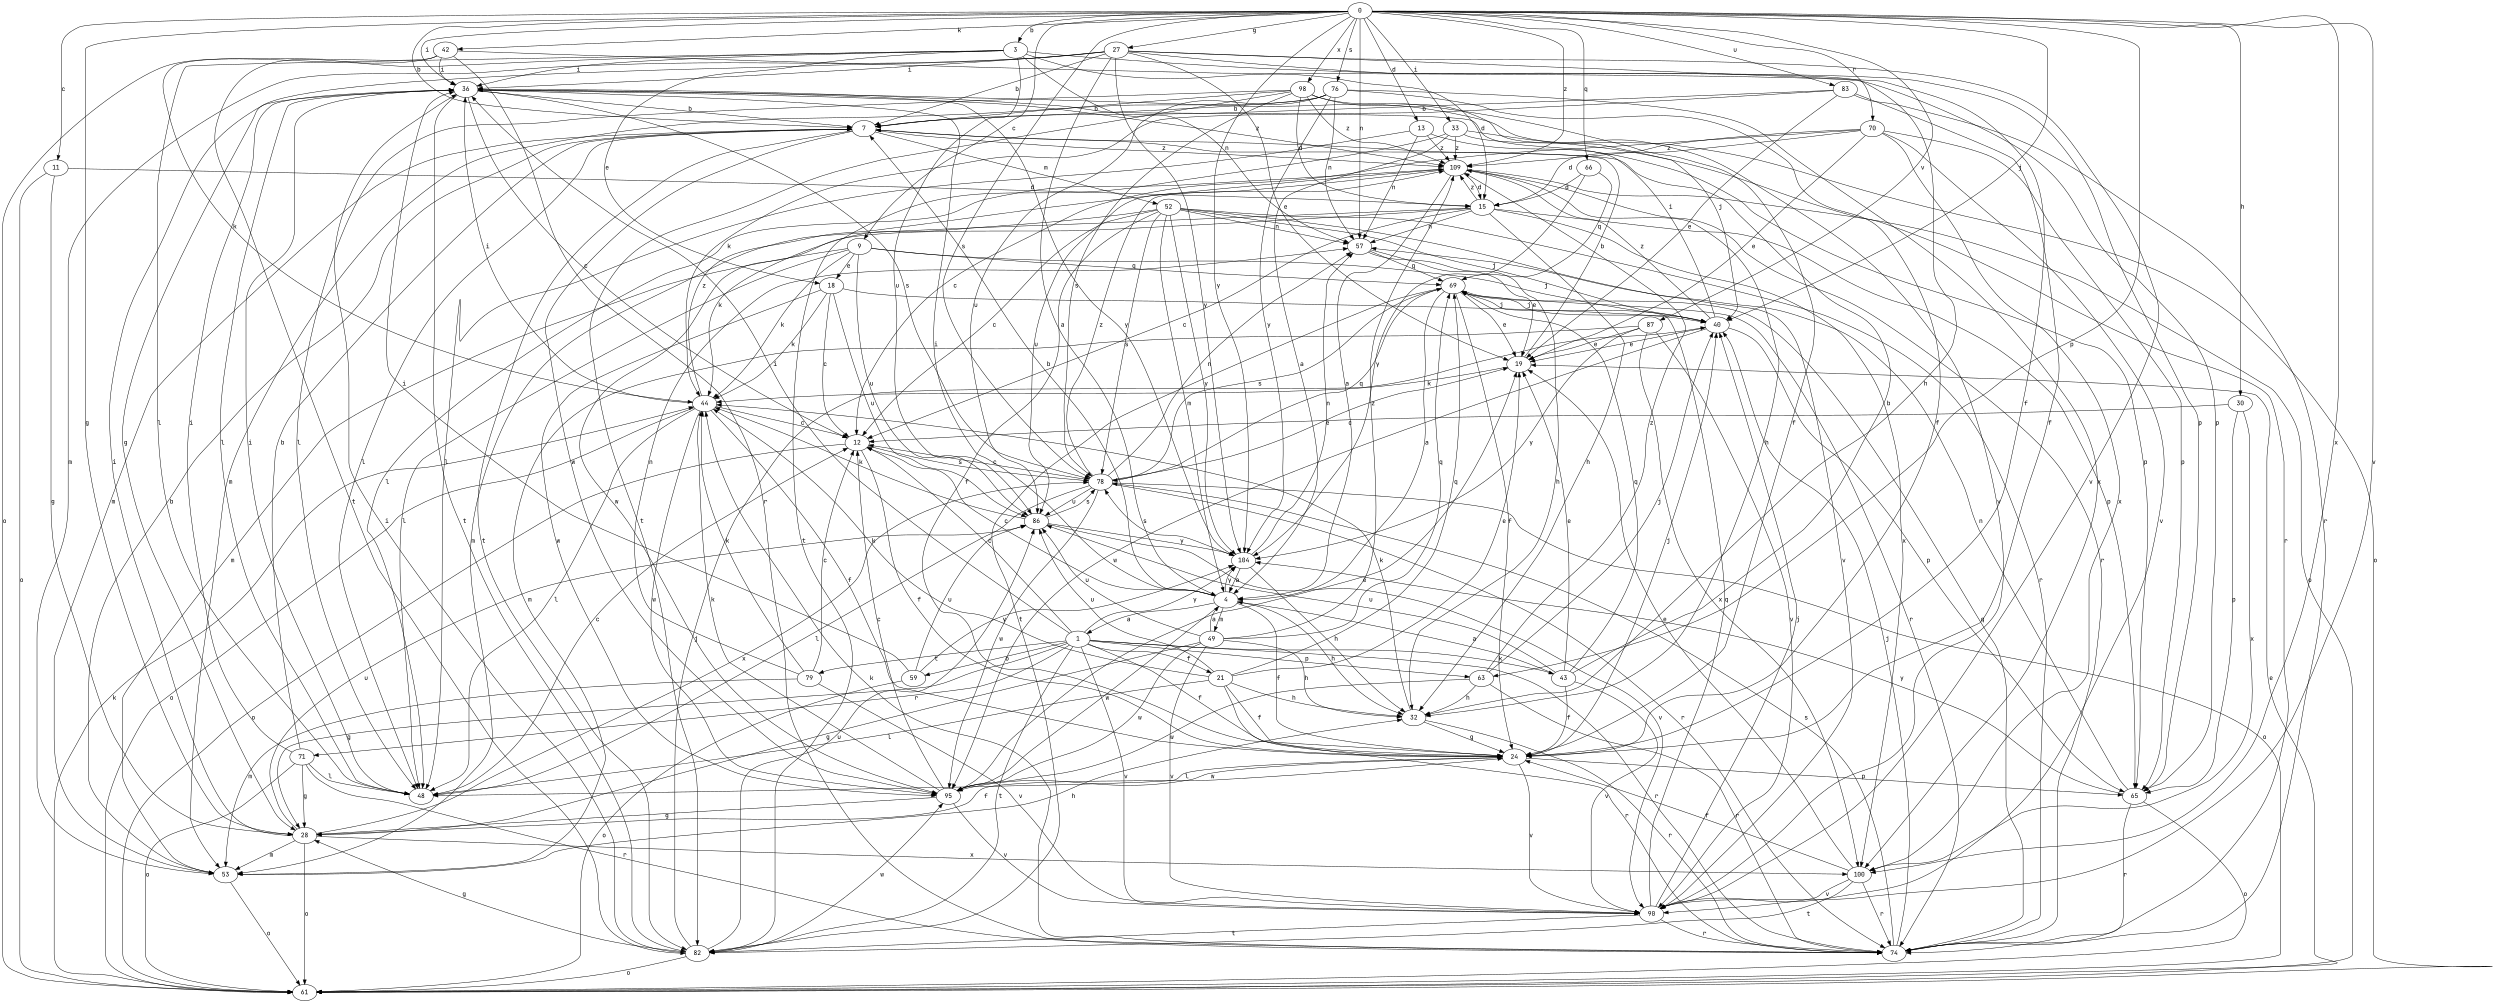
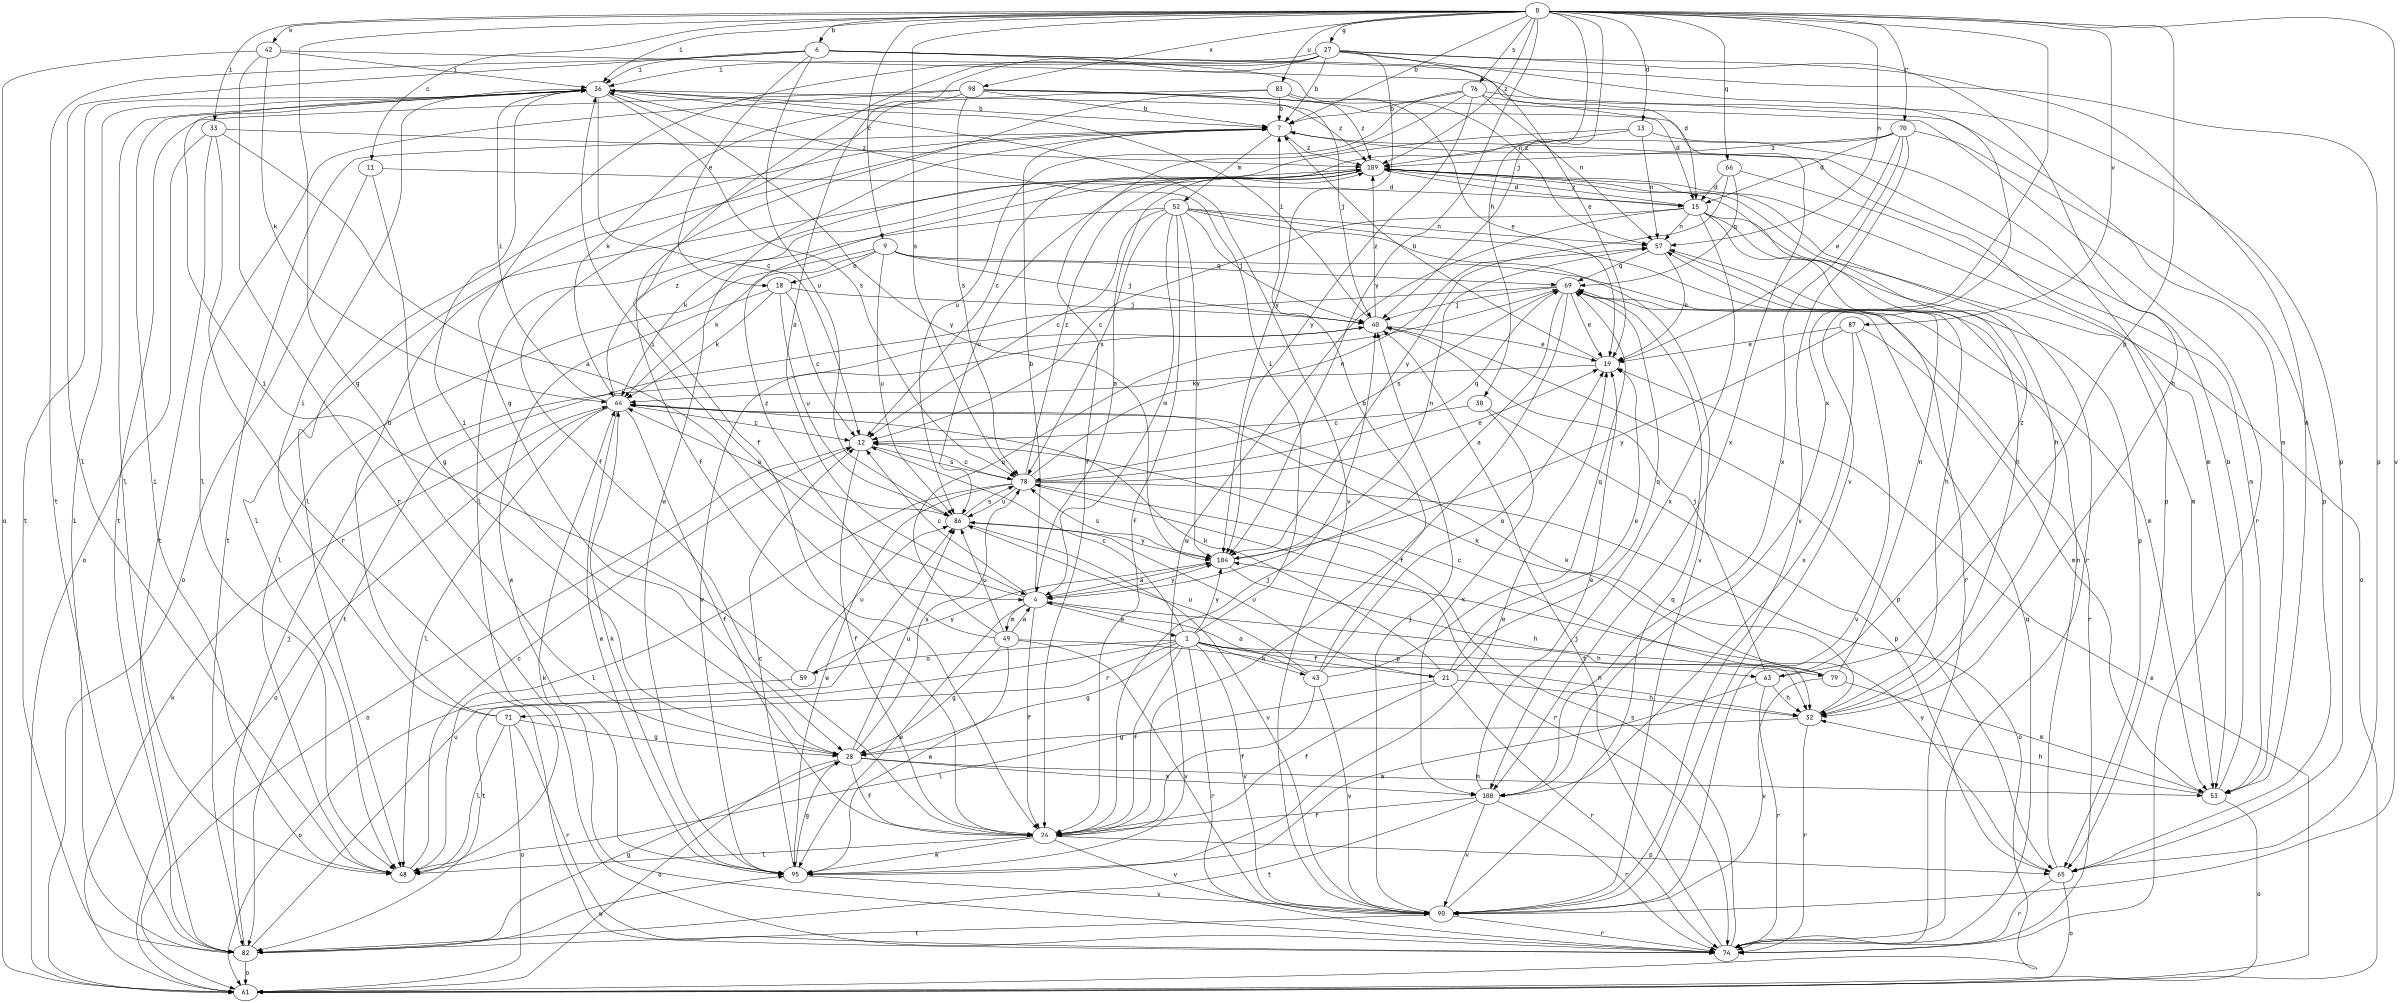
node "3": label "3" -> "6"
edge "66" -> "53": added, label "m"
edge "28" -> "78": label "x" -> "s"
edge "32" -> "24": now "32" -> "28"
